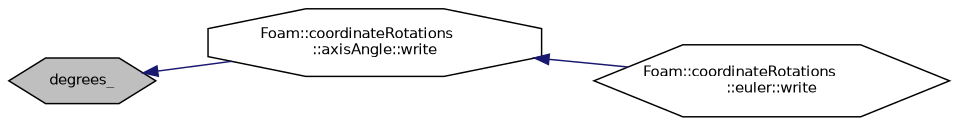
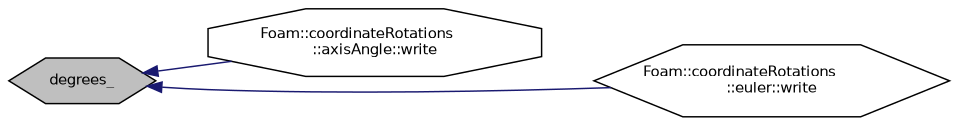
edge "Foam::coordinateRotations ::euler::write" -> "Foam::coordinateRotations ::axisAngle::write": now "Foam::coordinateRotations ::euler::write" -> "degrees_"
